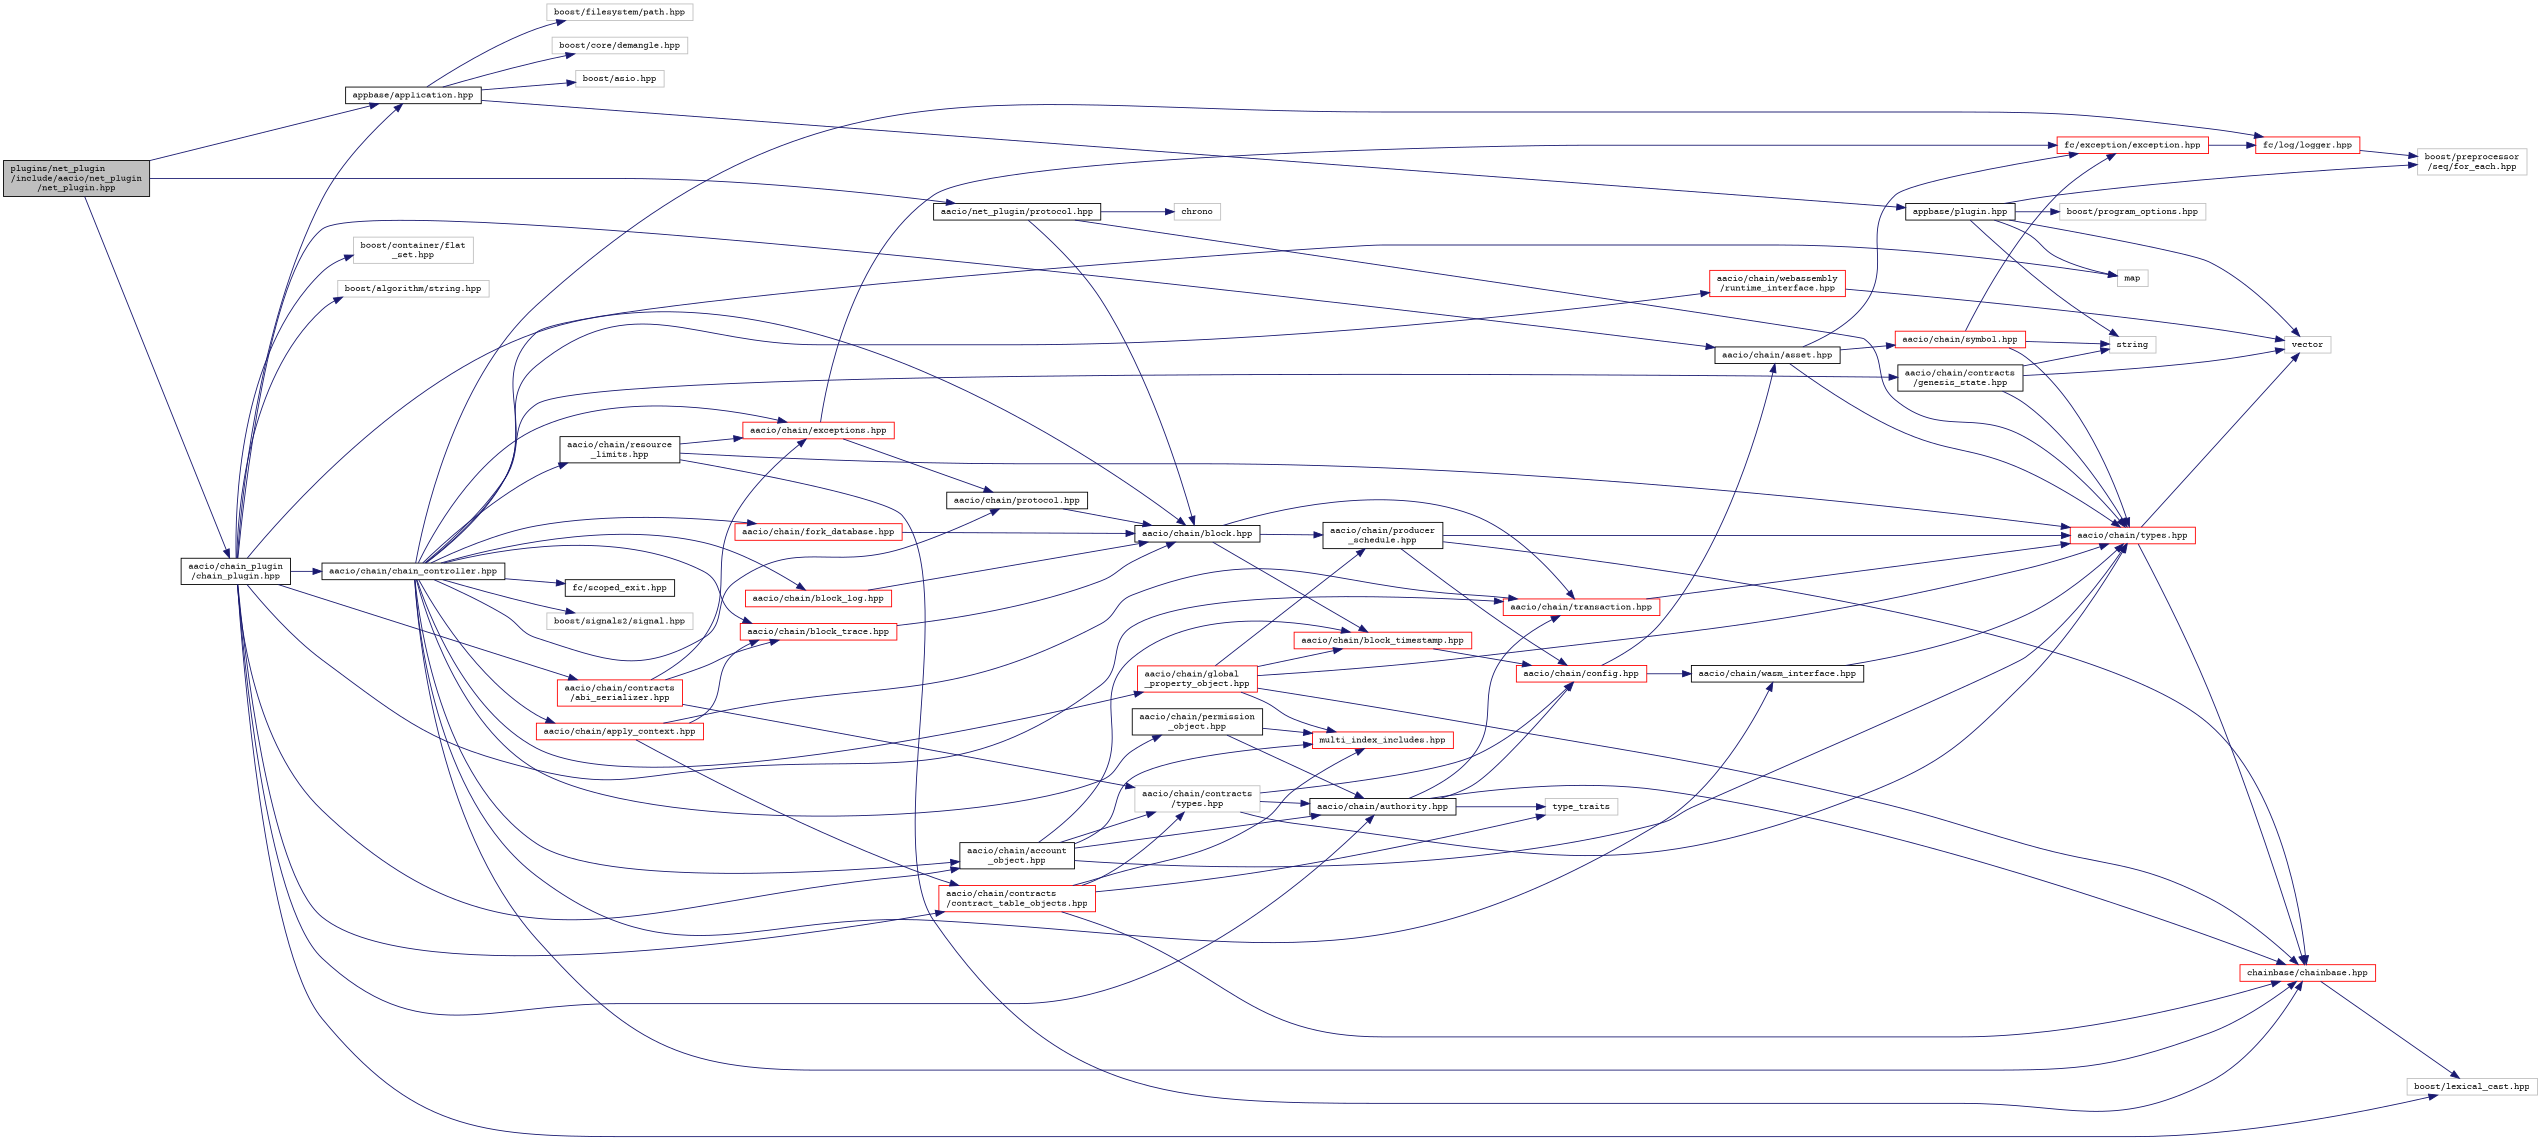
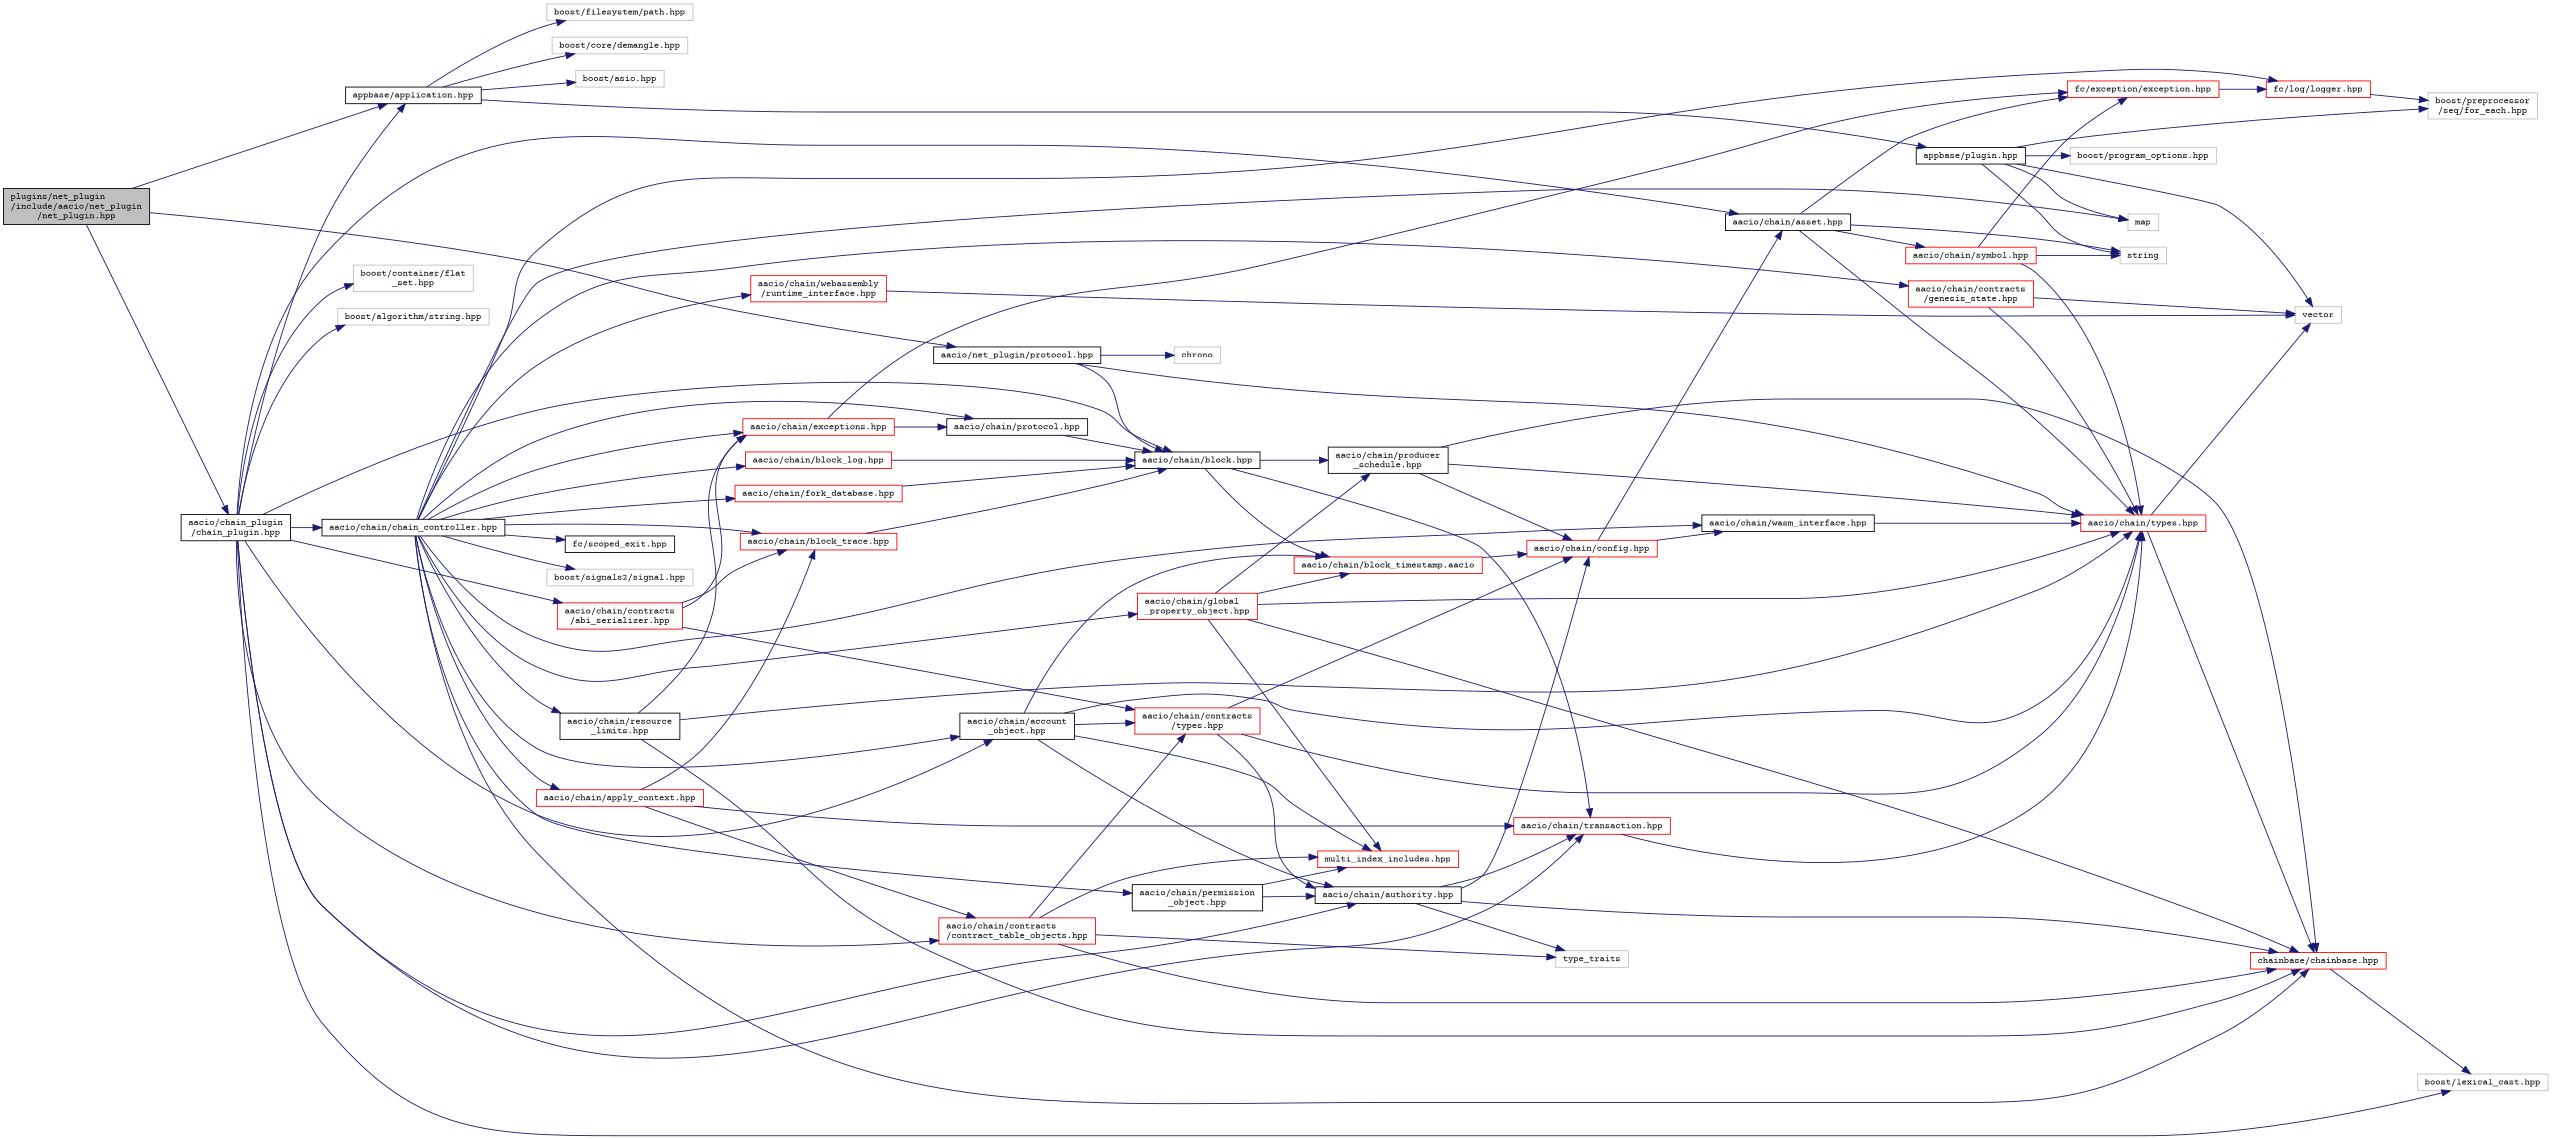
edge "aacio/chain/contracts /genesis_state.hpp" -> "string": now "aacio/chain/asset.hpp" -> "string"
node "aacio/chain/contracts /genesis_state.hpp": color black -> red
node "aacio/chain/block_timestamp.hpp": label "aacio/chain/block_timestamp.hpp" -> "aacio/chain/block_timestamp.aacio"
node "aacio/chain/contracts /types.hpp": color grey75 -> red
